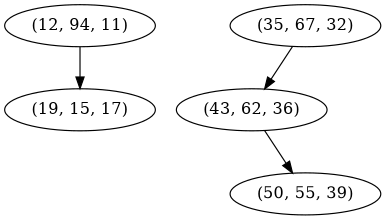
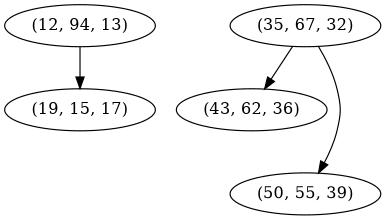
node "(12, 94, 11)": label "(12, 94, 11)" -> "(12, 94, 13)"
edge "(43, 62, 36)" -> "(50, 55, 39)": now "(35, 67, 32)" -> "(50, 55, 39)"
